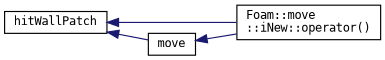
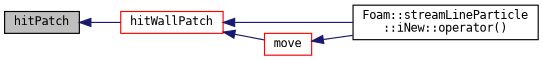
node "hitPatch": added
node "hitWallPatch": color black -> red
node "Foam::move ::iNew::operator()": label "Foam::move ::iNew::operator()" -> "Foam::streamLineParticle ::iNew::operator()"
node "move": color black -> red
